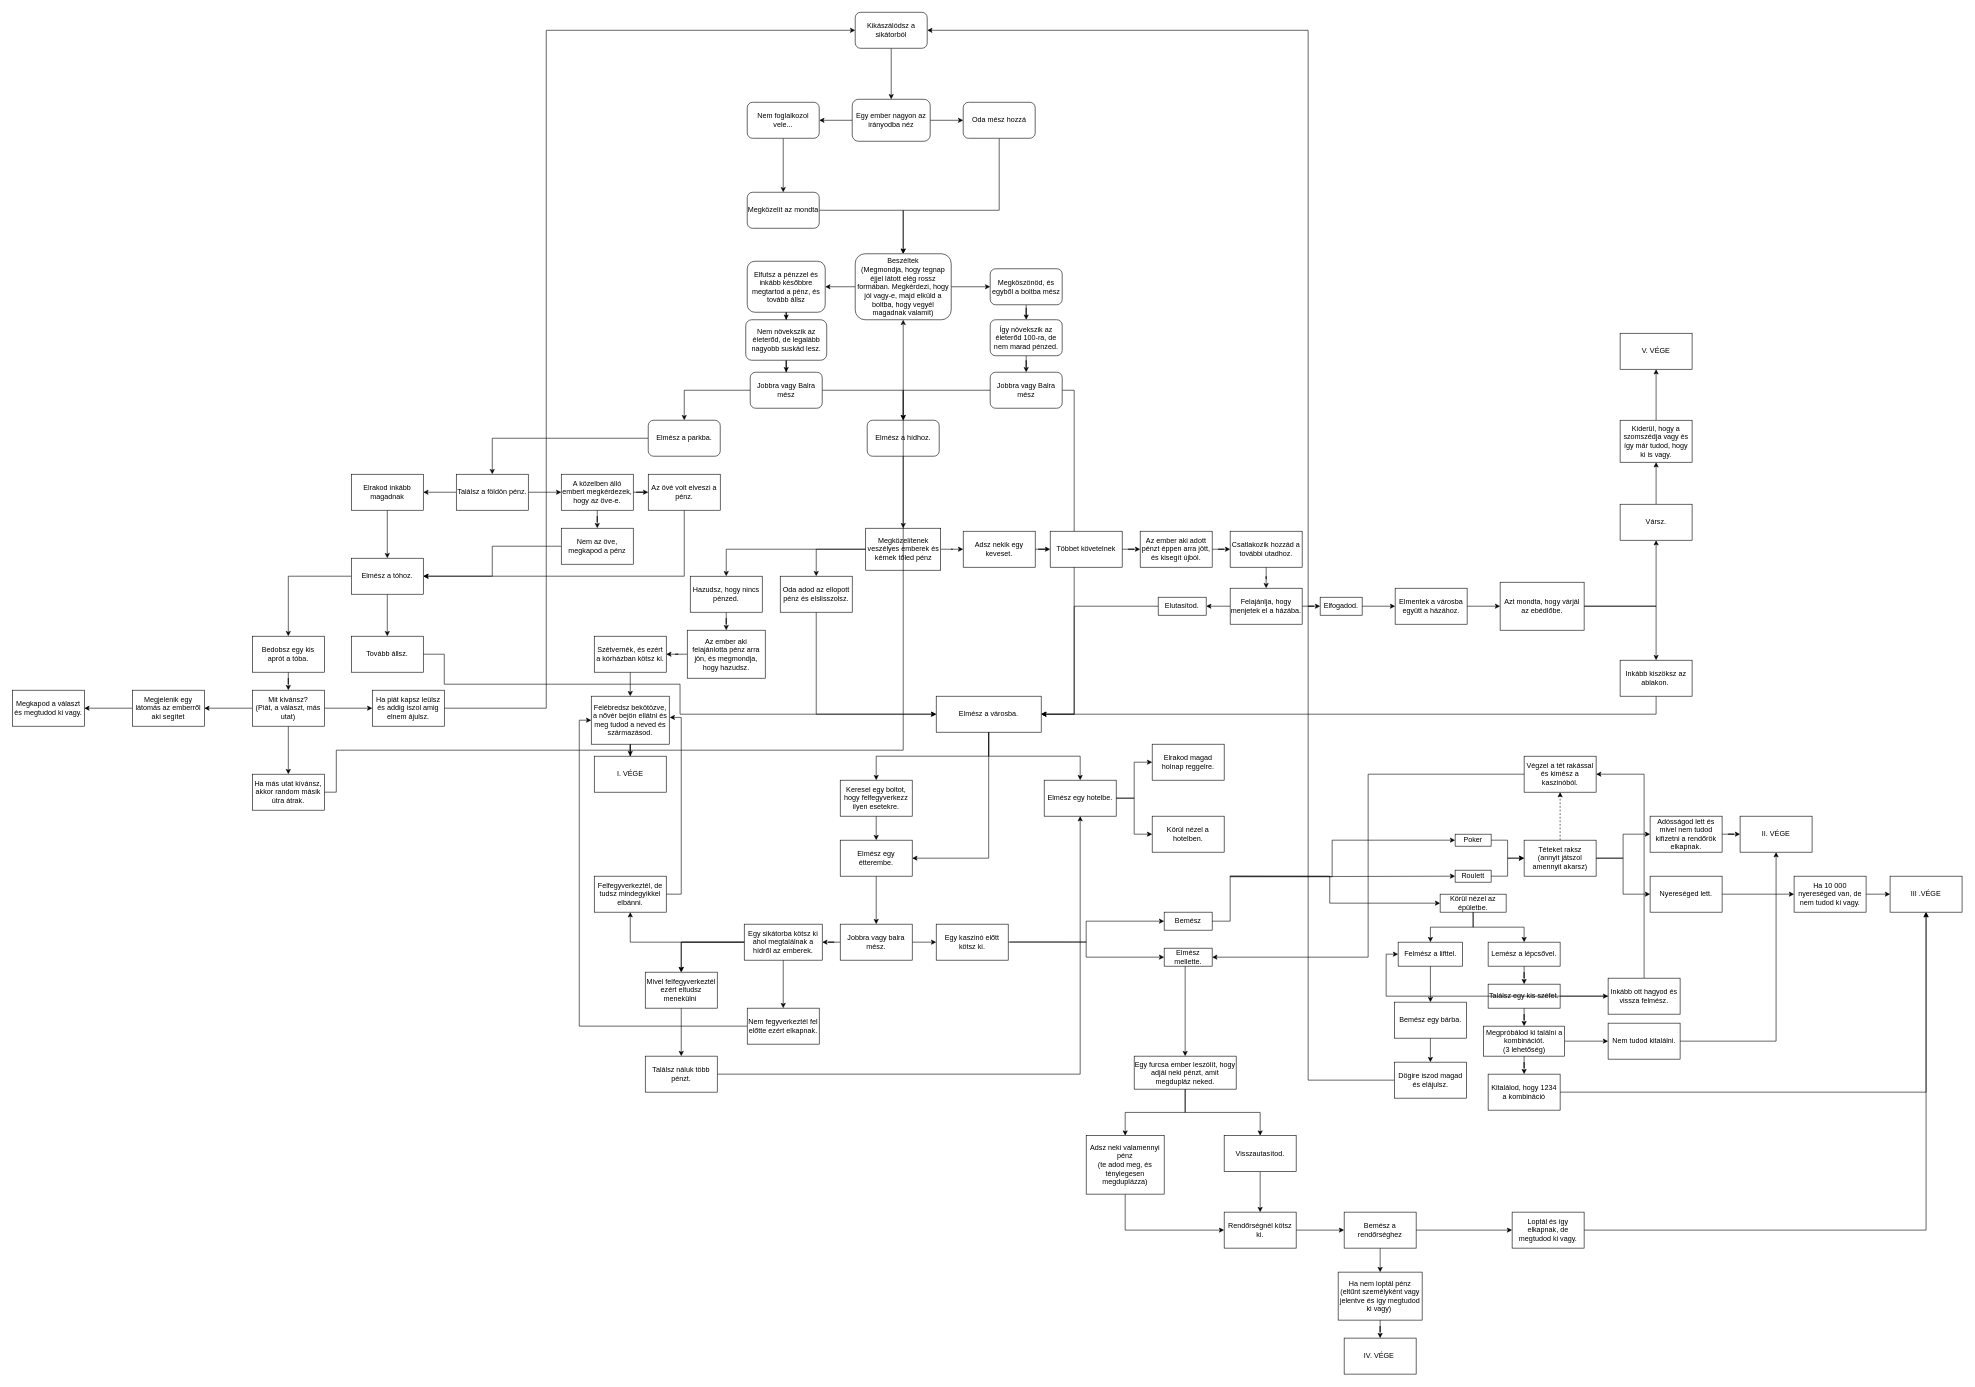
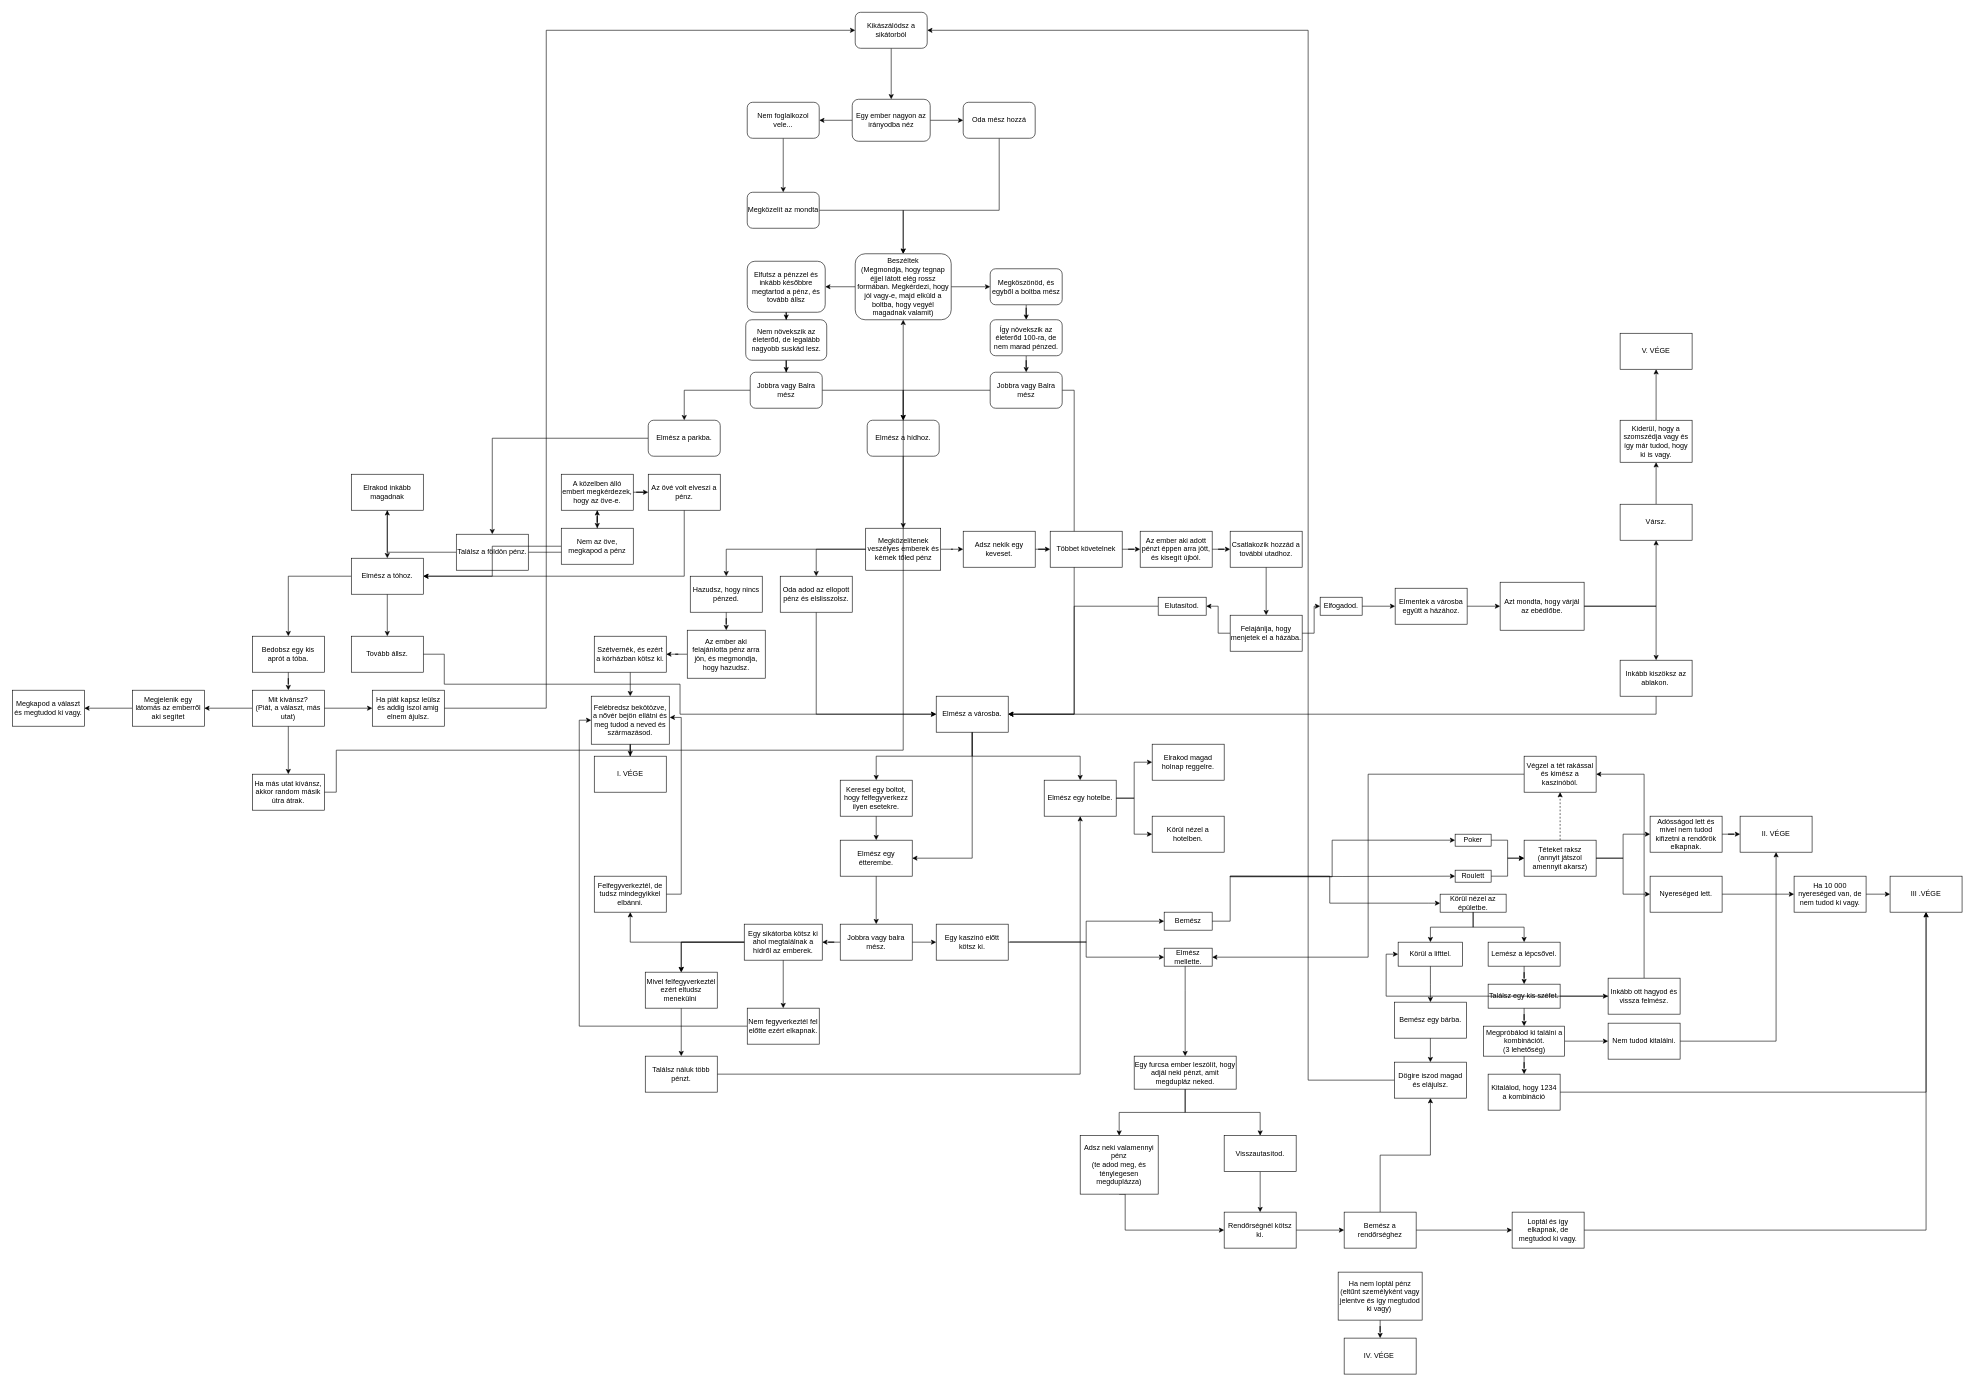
node "Találsz a földön pénz.": moved (492, 492) -> (492, 552)
node "Felajánlja, hogy menjetek el a házába.": moved (1266, 606) -> (1266, 633)
node "Elmész a városba.": size 105x36 -> 72x36
node "Felmész a lifttel.": label "Felmész a lifttel." -> "Körül a lifttel."
node "Adsz neki valamennyi pénz (te adod meg, és ténylegesen megduplázza)": moved (1125, 1165) -> (1119, 1165)
edge "Bemész a rendőrséghez" -> "Ha nem loptál pénz (eltűnt személyként vagy jelentve és így megtudod ki vagy)": now "Bemész a rendőrséghez" -> "Dögire iszod magad és elájulsz."
